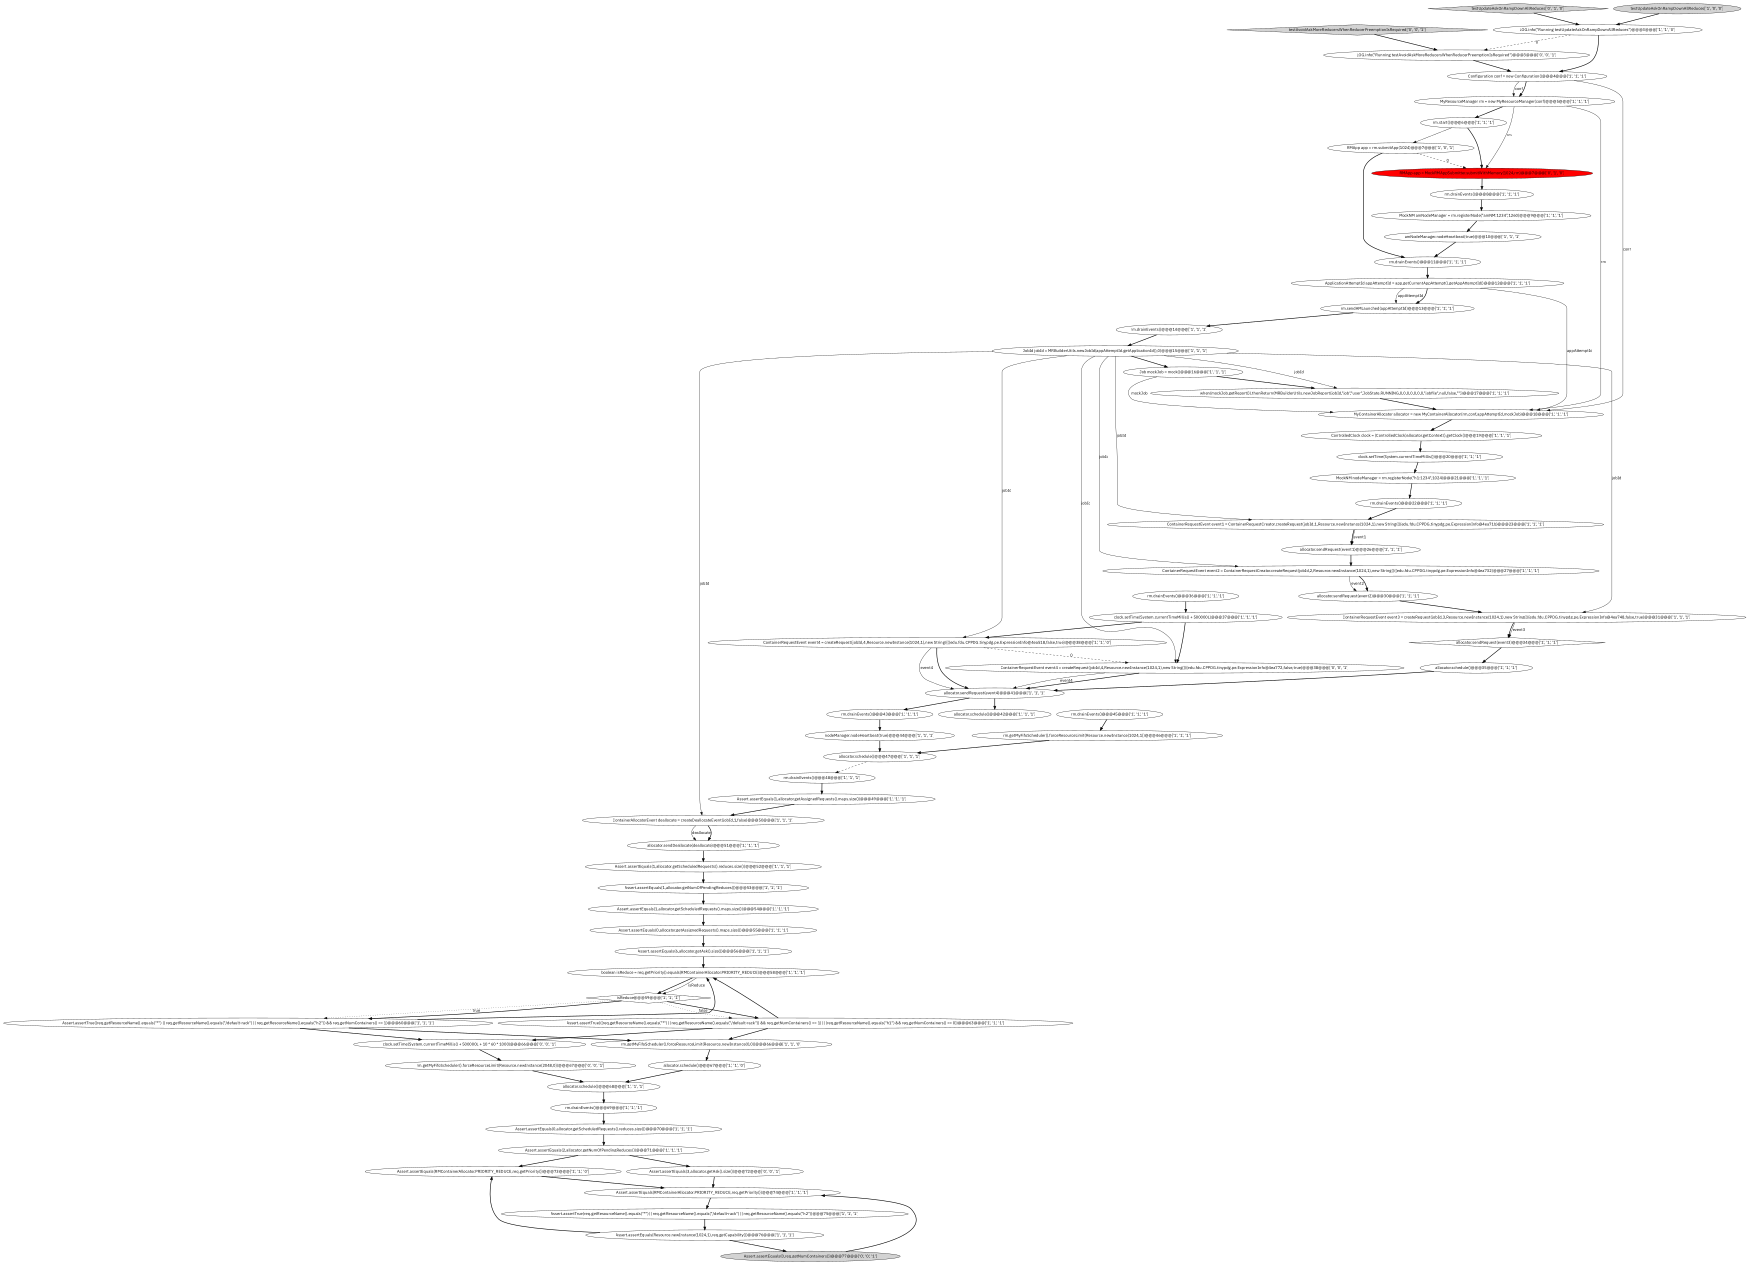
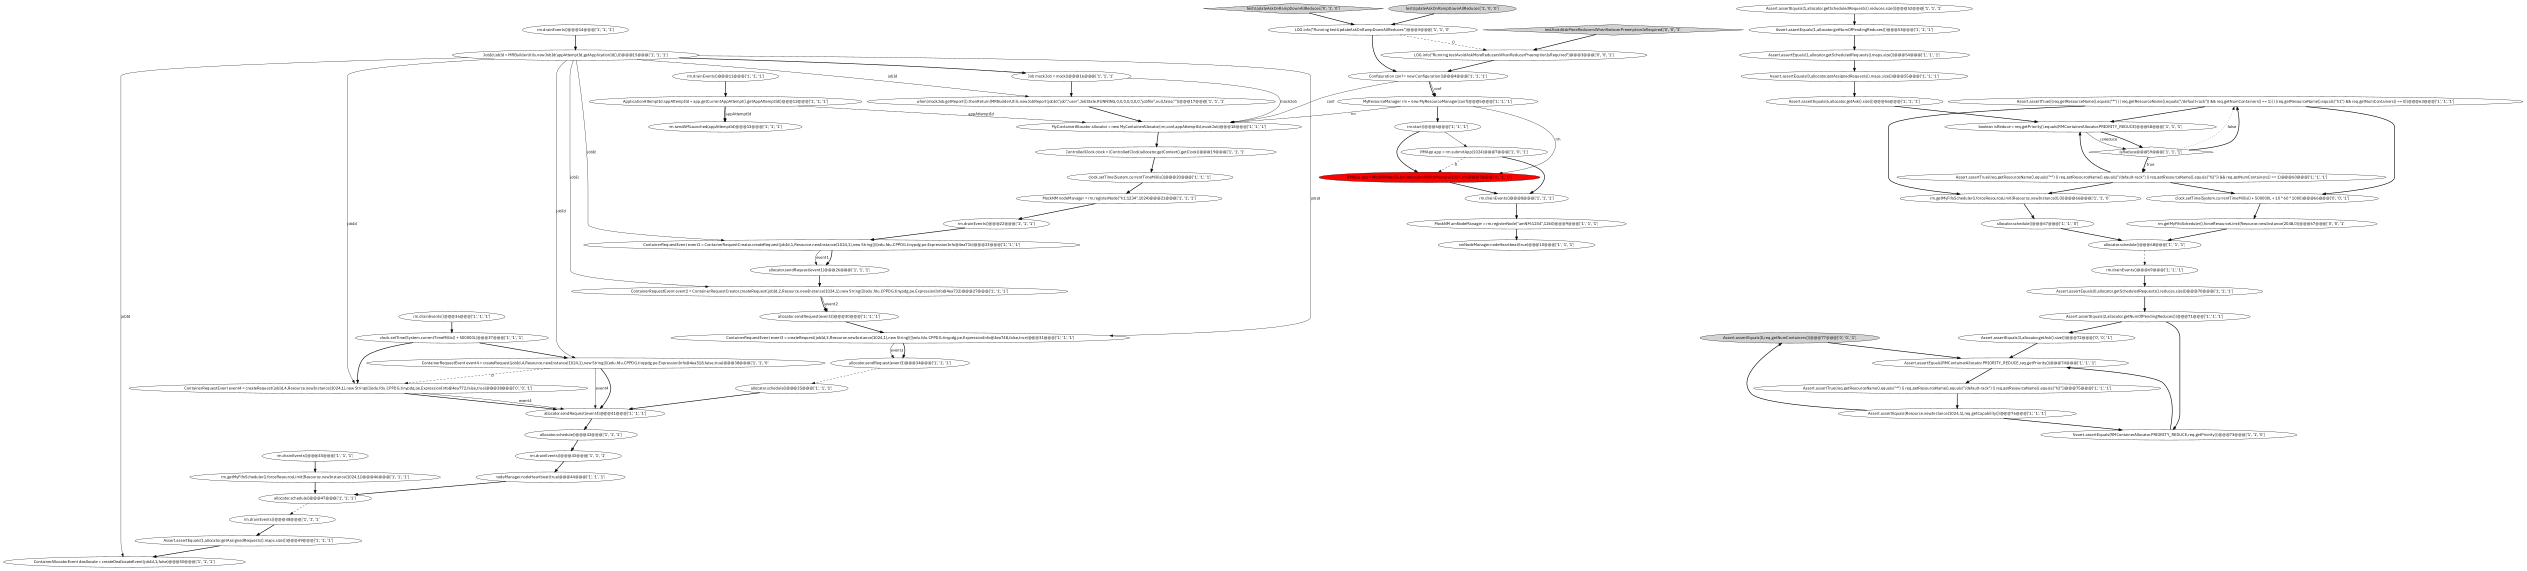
edge "RMApp app = rm.submitApp(1024)@@@7@@@['1', '0', '1']" -> "rm.drainEvents()@@@11@@@['1', '1', '1']": now "RMApp app = rm.submitApp(1024)@@@7@@@['1', '0', '1']" -> "rm.drainEvents()@@@8@@@['1', '1', '1']"
edge "amNodeManager.nodeHeartbeat(true)@@@10@@@['1', '1', '1']" -> "rm.drainEvents()@@@11@@@['1', '1', '1']": removed
edge "rm.sendAMLaunched(appAttemptId)@@@13@@@['1', '1', '1']" -> "rm.drainEvents()@@@14@@@['1', '1', '1']": removed
node "allocator.sendRequest(event3)@@@34@@@['1', '1', '1']": shape diamond -> ellipse
edge "allocator.sendRequest(event3)@@@34@@@['1', '1', '1']" -> "allocator.schedule()@@@35@@@['1', '1', '1']": style bold -> dashed
edge "allocator.sendRequest(event4)@@@41@@@['1', '1', '1']" -> "rm.drainEvents()@@@43@@@['1', '1', '1']": now "allocator.schedule()@@@42@@@['1', '1', '1']" -> "rm.drainEvents()@@@43@@@['1', '1', '1']"
node "allocator.sendDeallocate(deallocate)@@@51@@@['1', '1', '1']": removed
edge "allocator.schedule()@@@68@@@['1', '1', '1']" -> "rm.drainEvents()@@@69@@@['1', '1', '1']": style bold -> dashed
